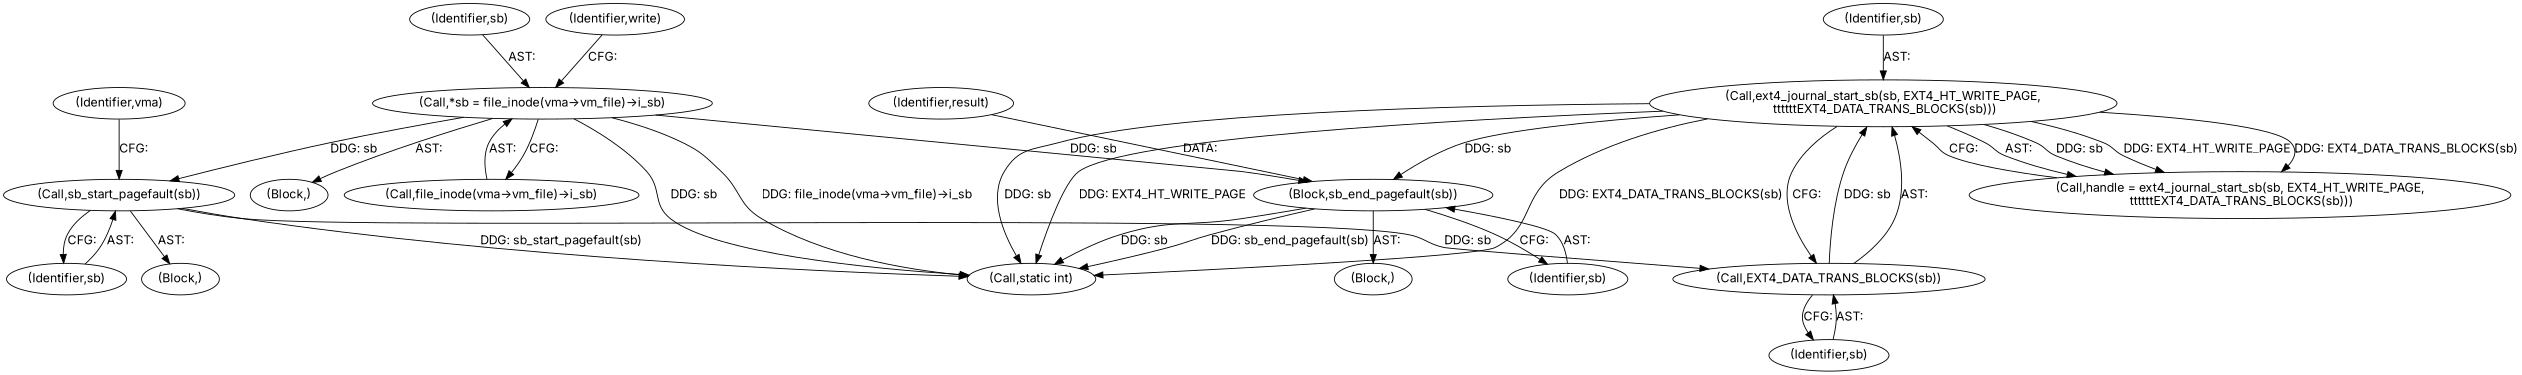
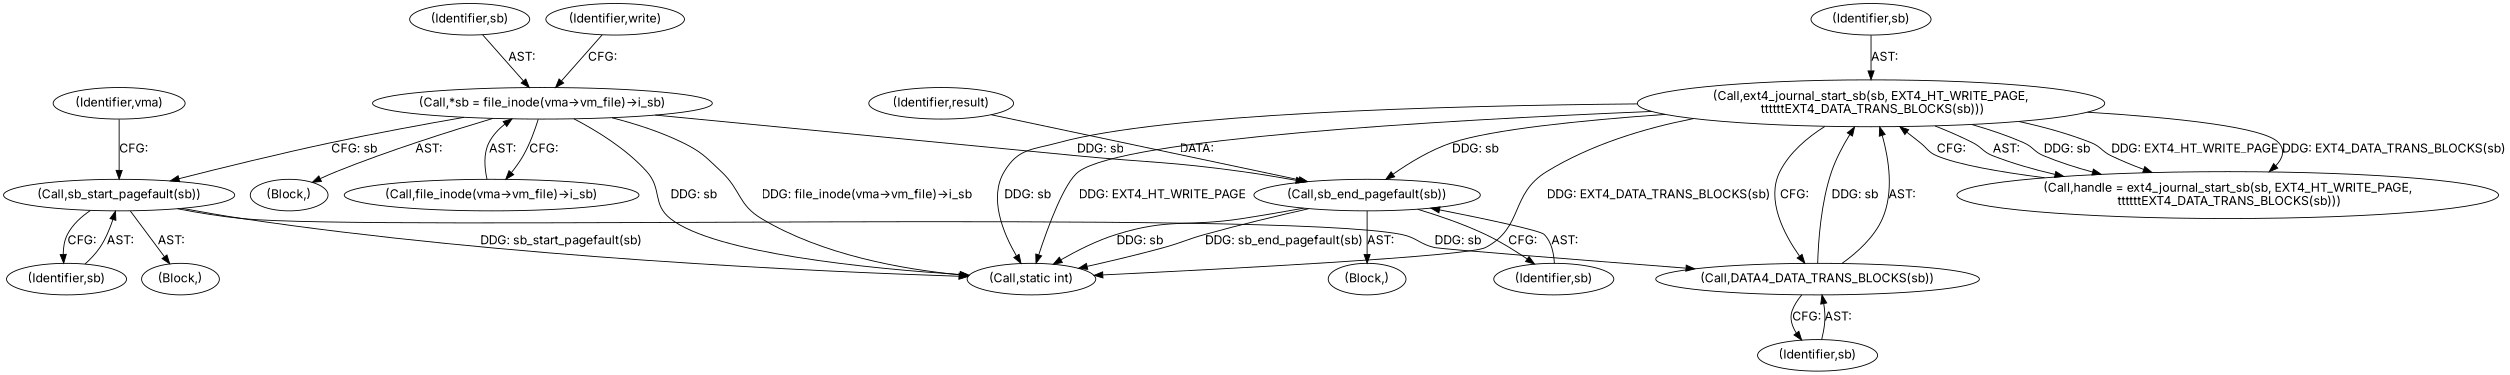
edge "(Call,*sb = file_inode(vma->vm_file)->i_sb)" -> "(Call,sb_start_pagefault(sb))": label "DDG: sb" -> "CFG: sb"
node "(Block,sb_end_pagefault(sb))": label "(Block,sb_end_pagefault(sb))" -> "(Call,sb_end_pagefault(sb))"
node "(Call,EXT4_DATA_TRANS_BLOCKS(sb))": label "(Call,EXT4_DATA_TRANS_BLOCKS(sb))" -> "(Call,DATA4_DATA_TRANS_BLOCKS(sb))"
